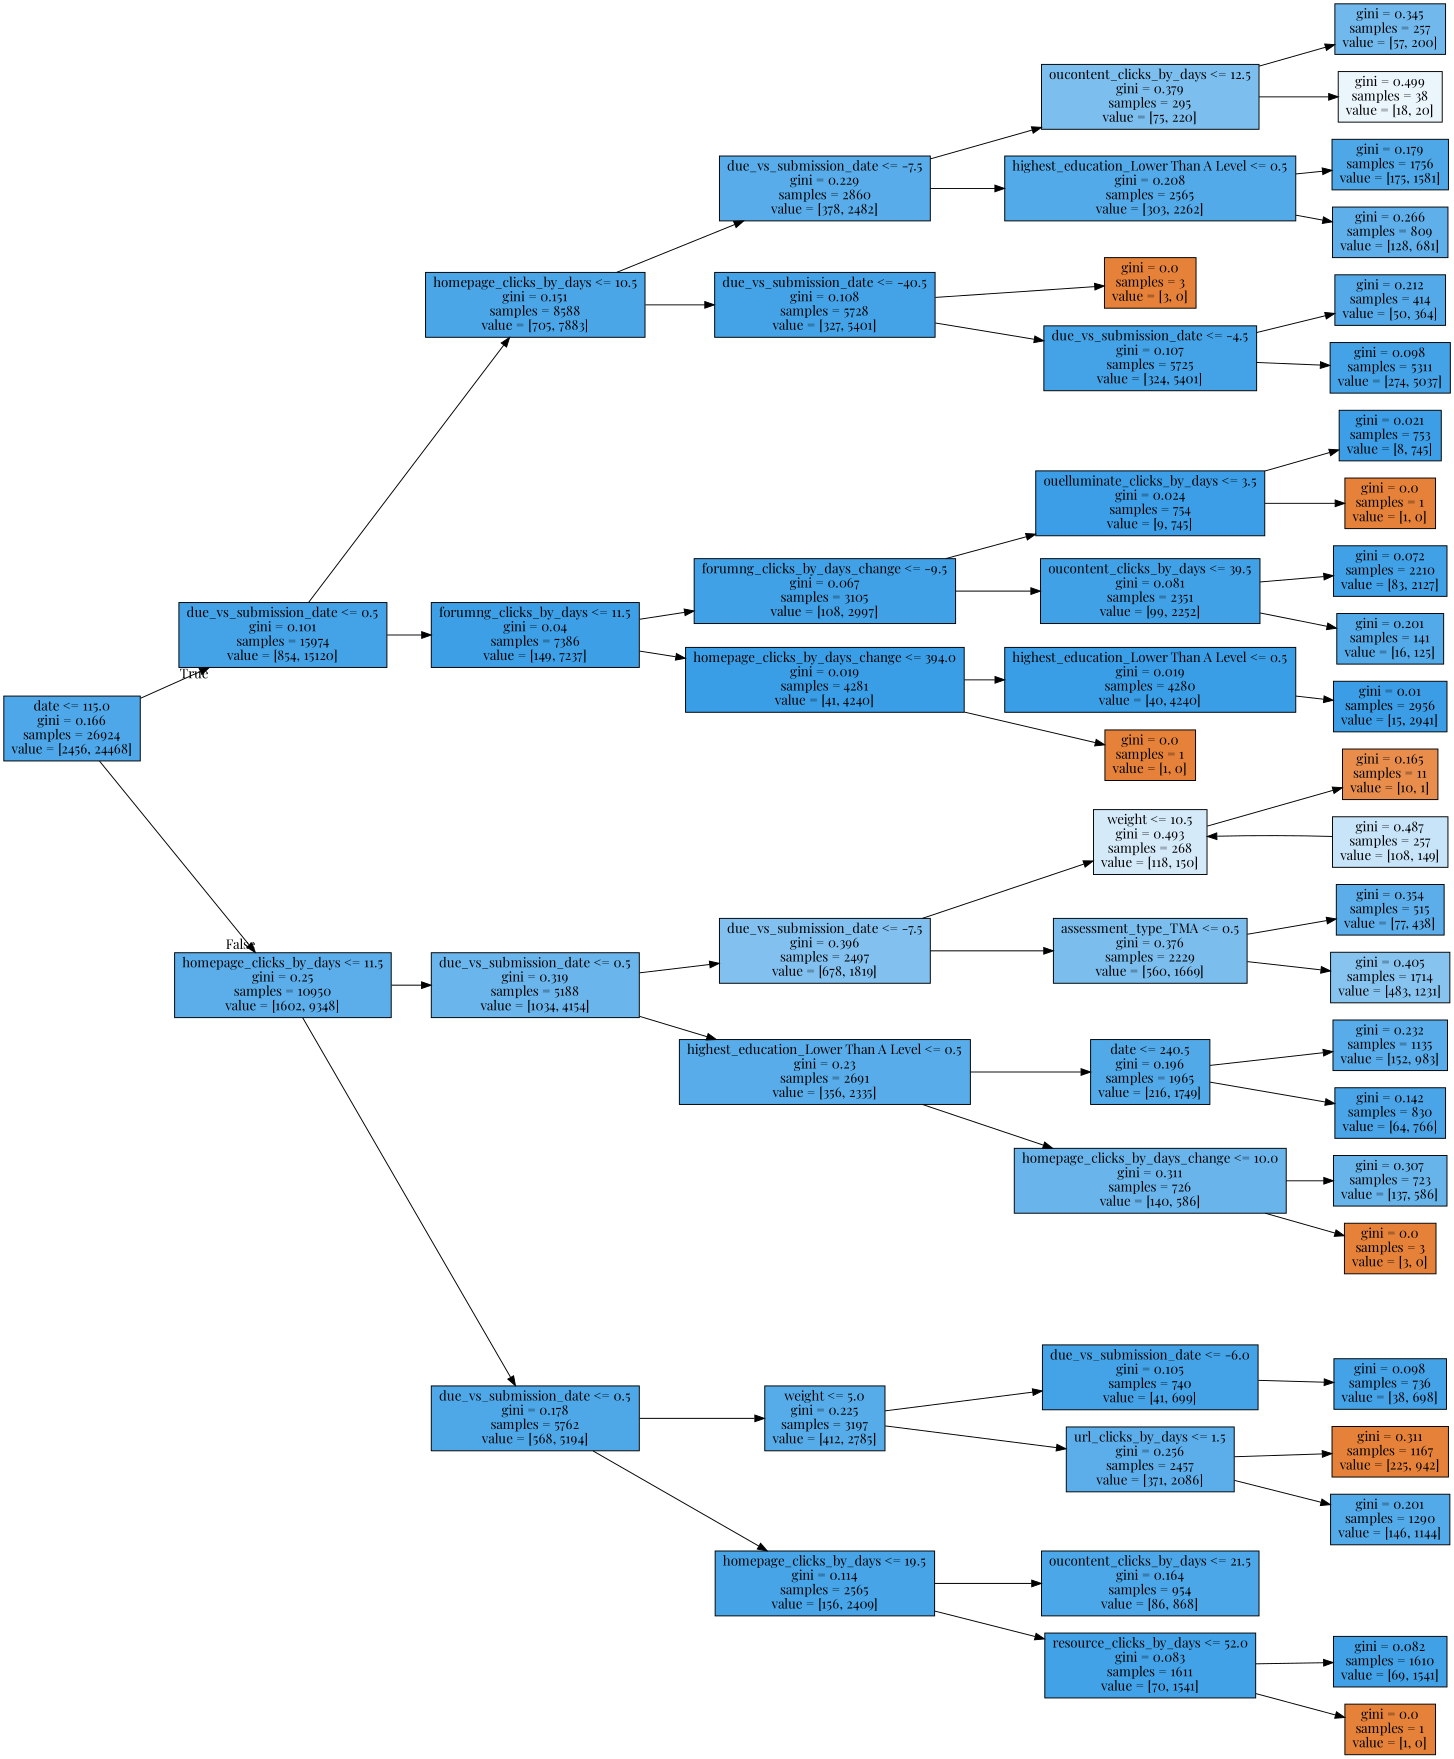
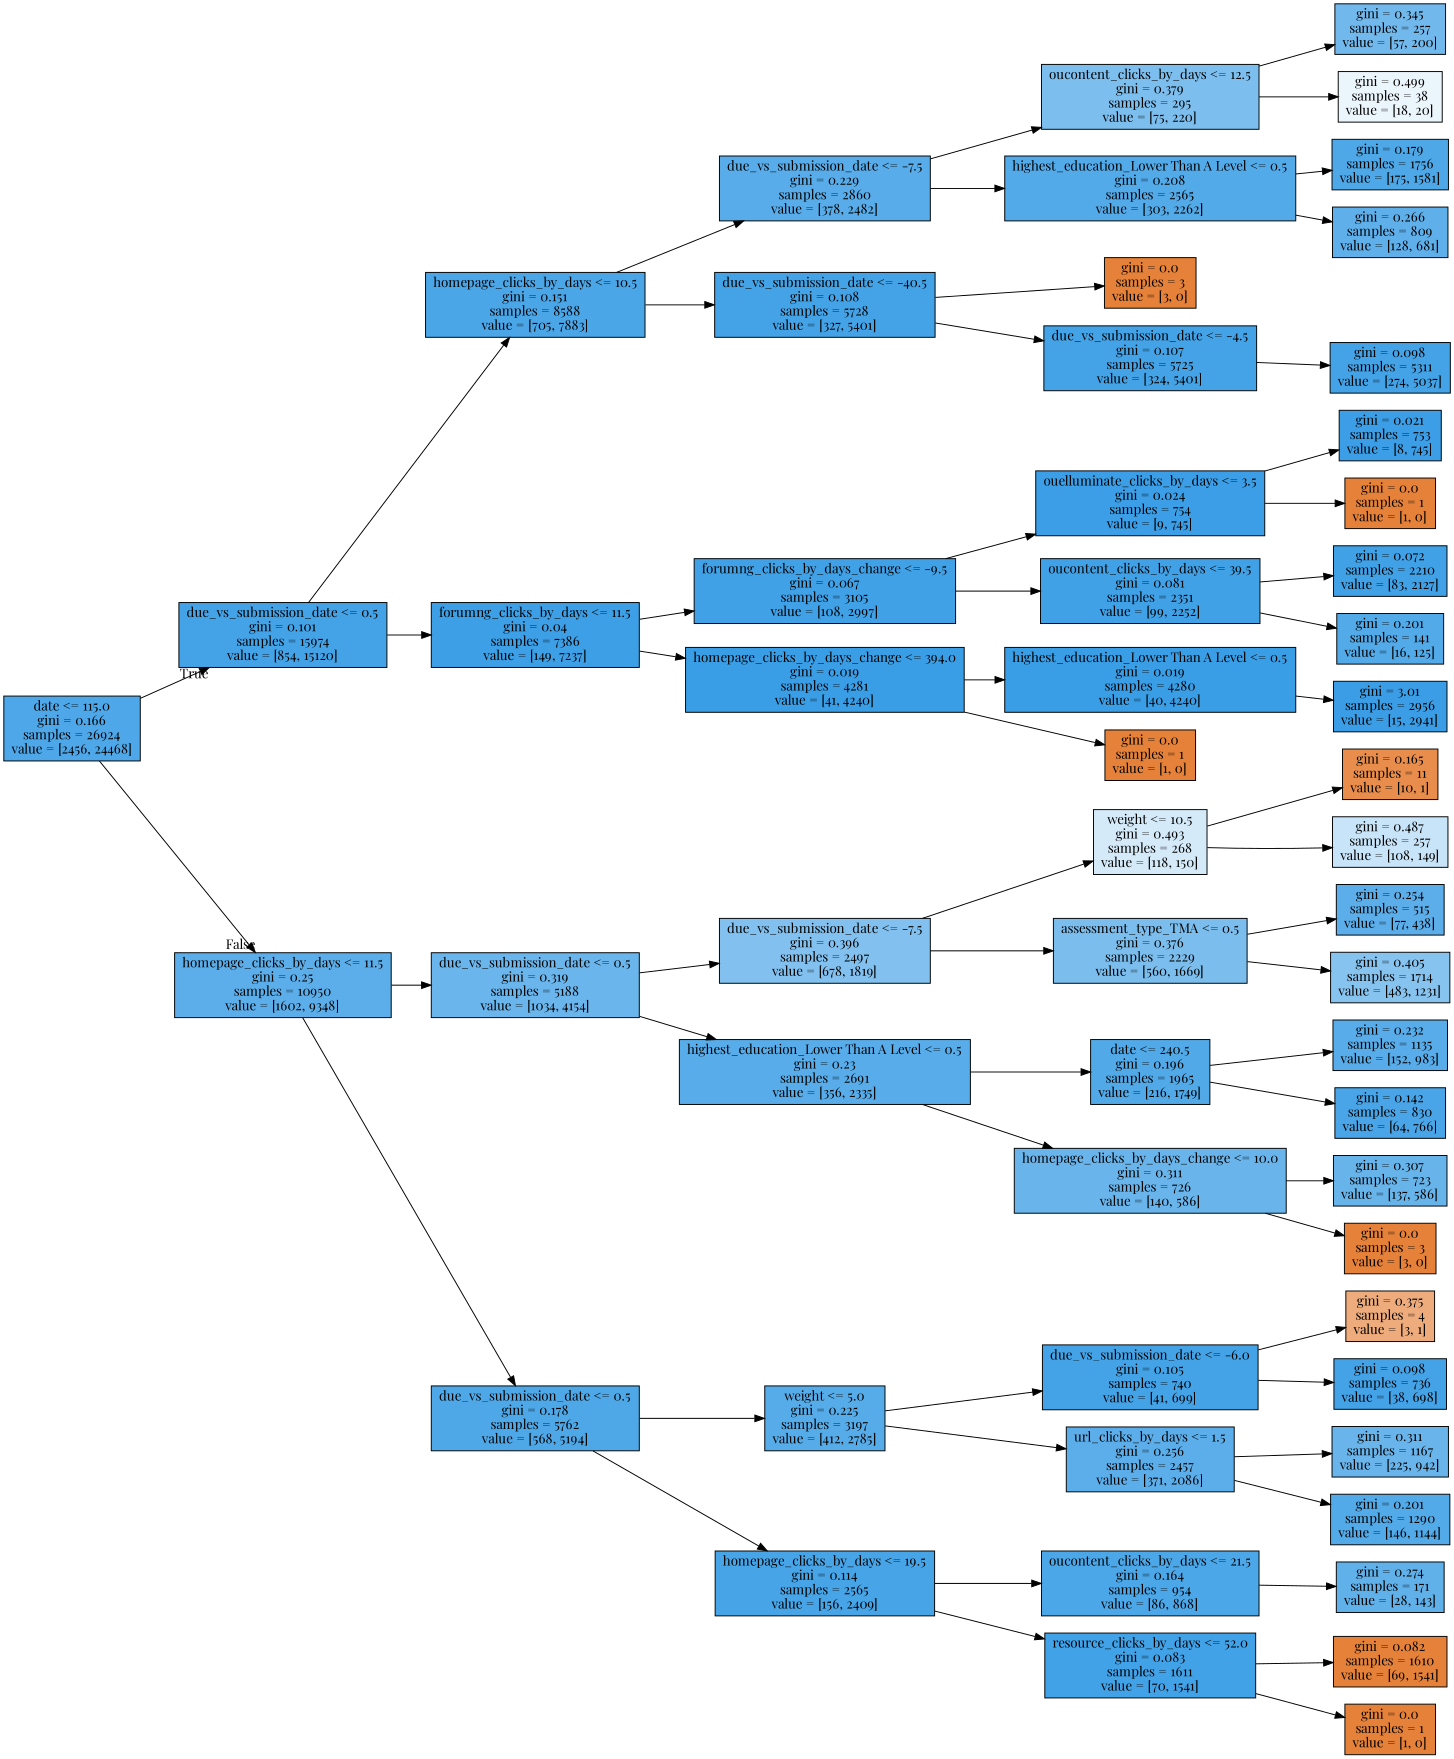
node "gini = 0.212 samples = 414 value = [50, 364]": removed
node "gini = 0.01 samples = 2956 value = [15, 2941]": label "gini = 0.01 samples = 2956 value = [15, 2941]" -> "gini = 3.01 samples = 2956 value = [15, 2941]"
edge "gini = 0.487 samples = 257 value = [108, 149]" -> "weight <= 10.5 gini = 0.493 samples = 268 value = [118, 150]": reversed
node "gini = 0.354 samples = 515 value = [77, 438]": label "gini = 0.354 samples = 515 value = [77, 438]" -> "gini = 0.254 samples = 515 value = [77, 438]"
node "gini = 0.375 samples = 4 value = [3, 1]": added
node "gini = 0.311 samples = 1167 value = [225, 942]": fillcolor #e58139ff -> #399de5c2
node "gini = 0.274 samples = 171 value = [28, 143]": added
node "gini = 0.082 samples = 1610 value = [69, 1541]": fillcolor #399de5f4 -> #e58139ff
